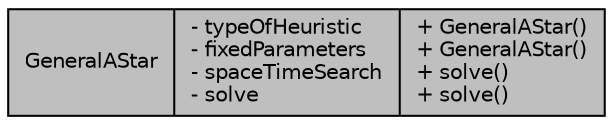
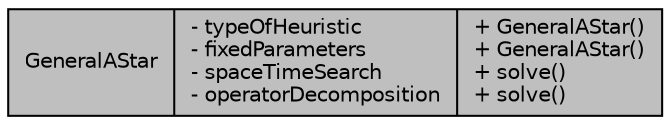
node "GeneralAStar": text "- solve" -> "- operatorDecomposition"
